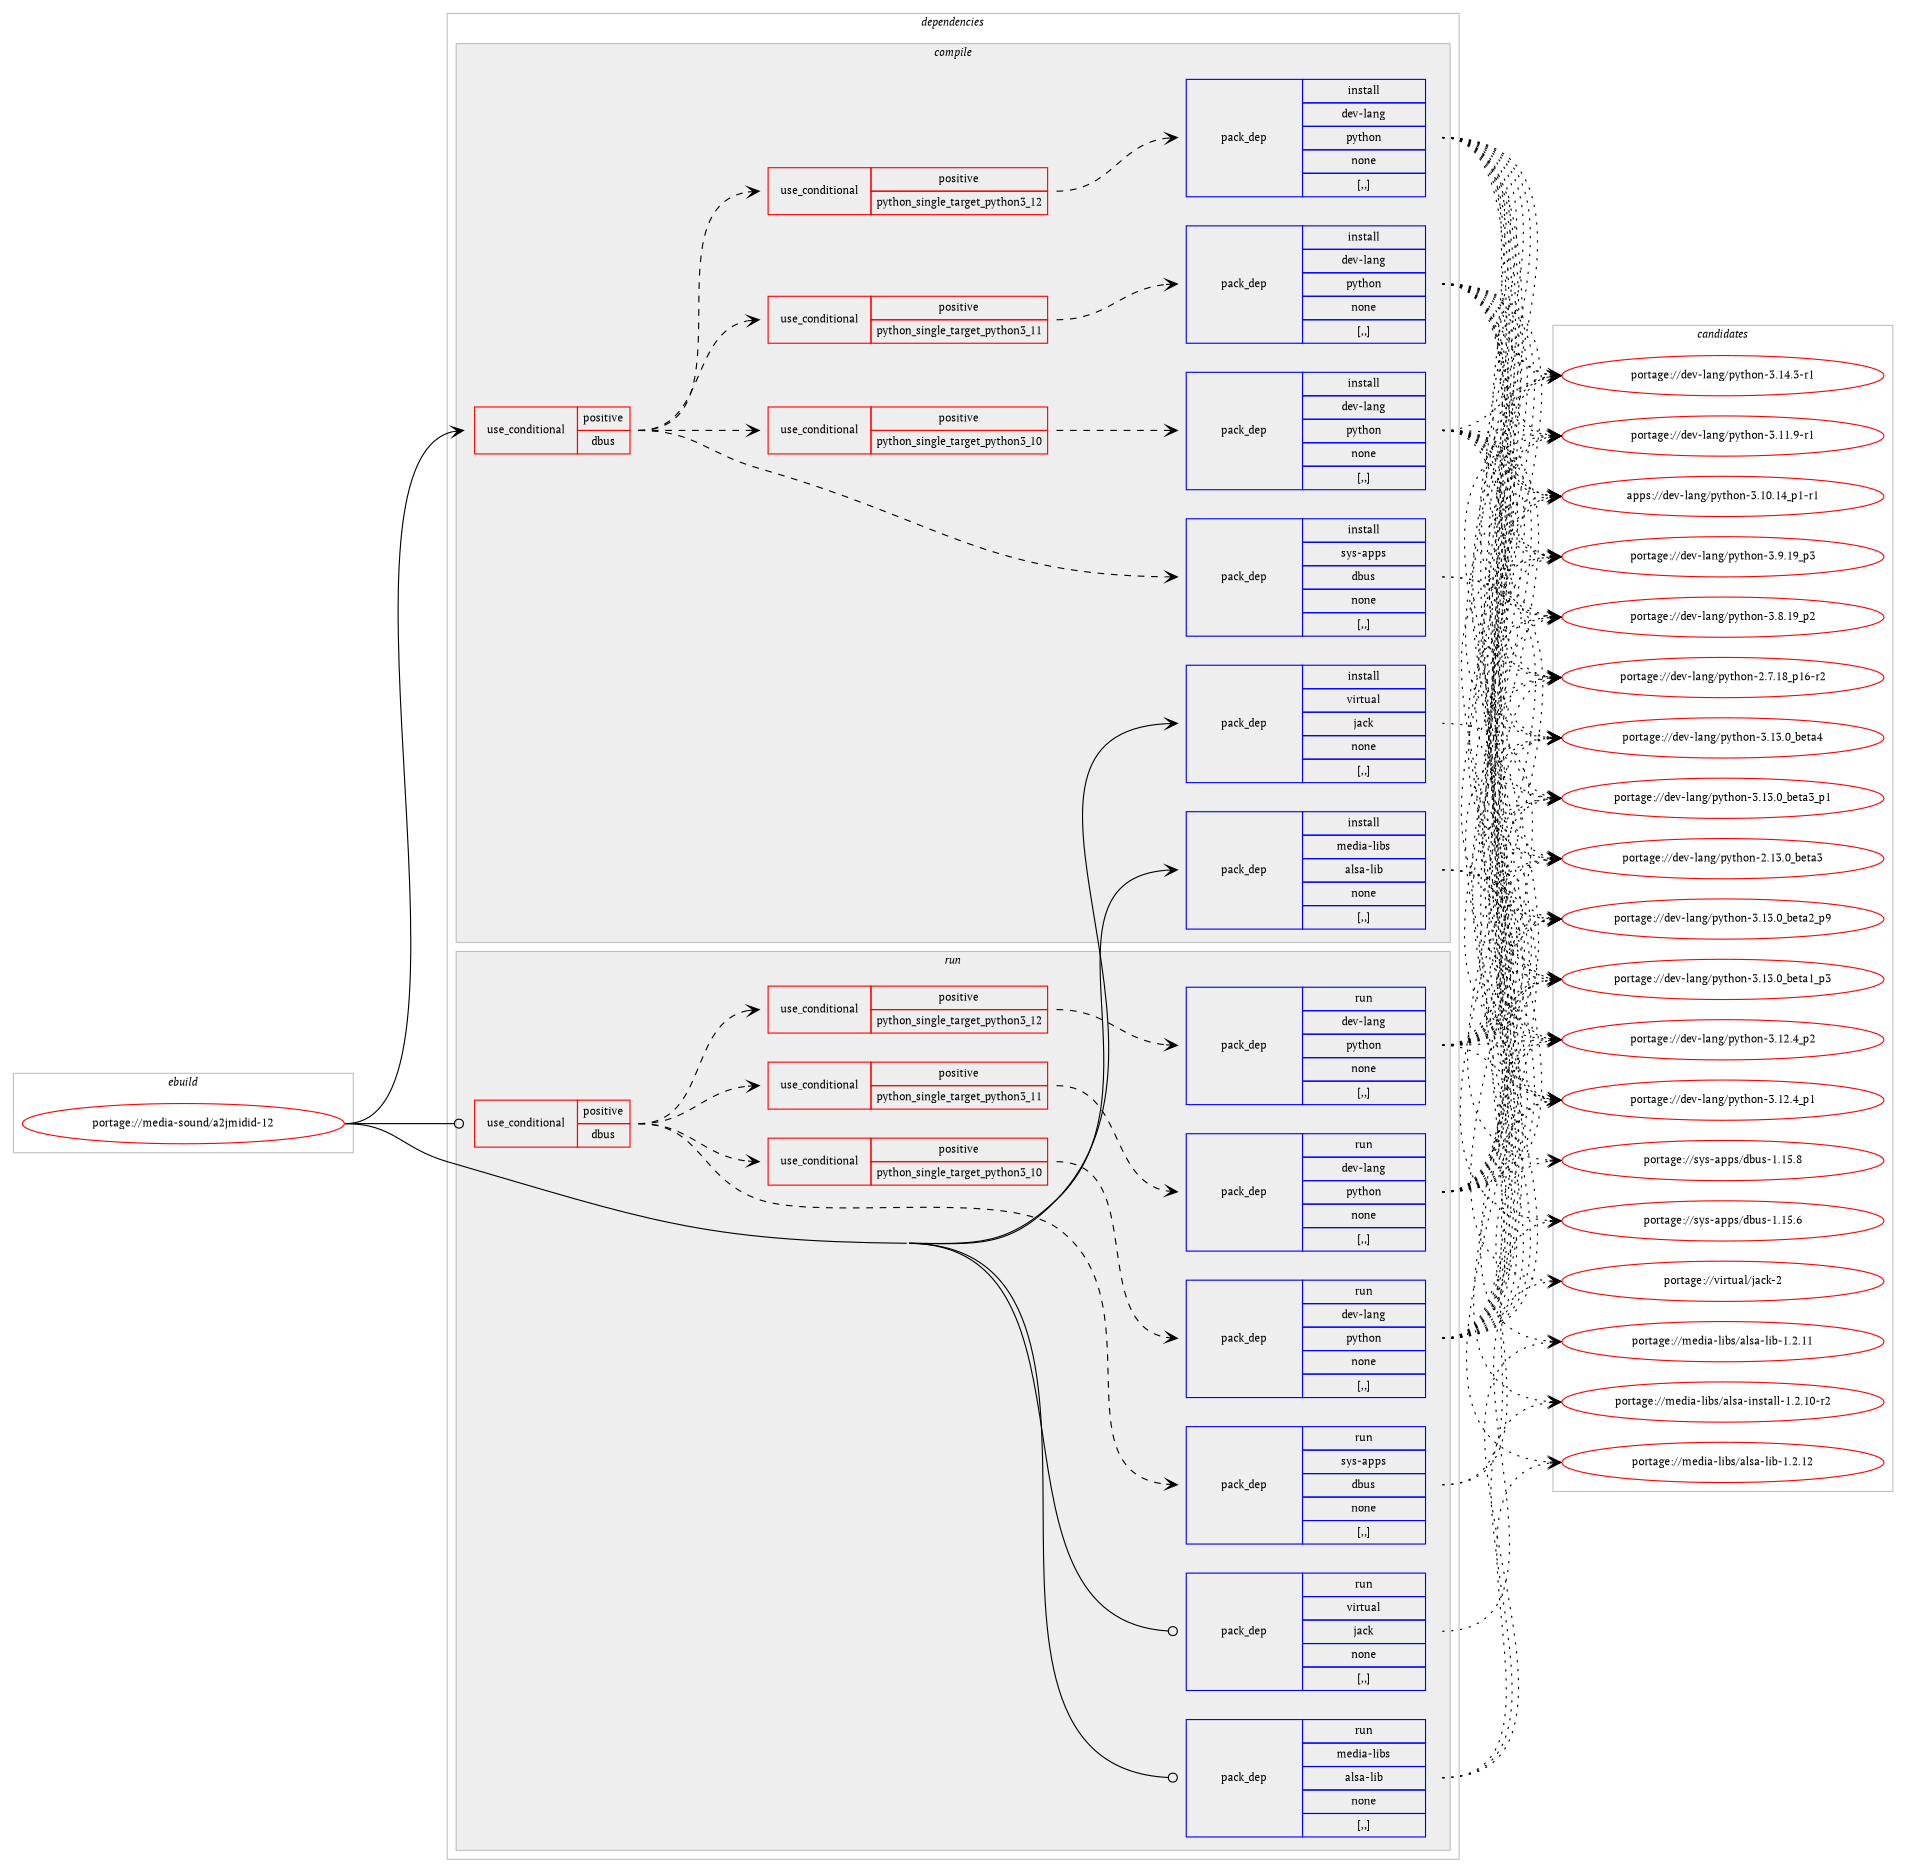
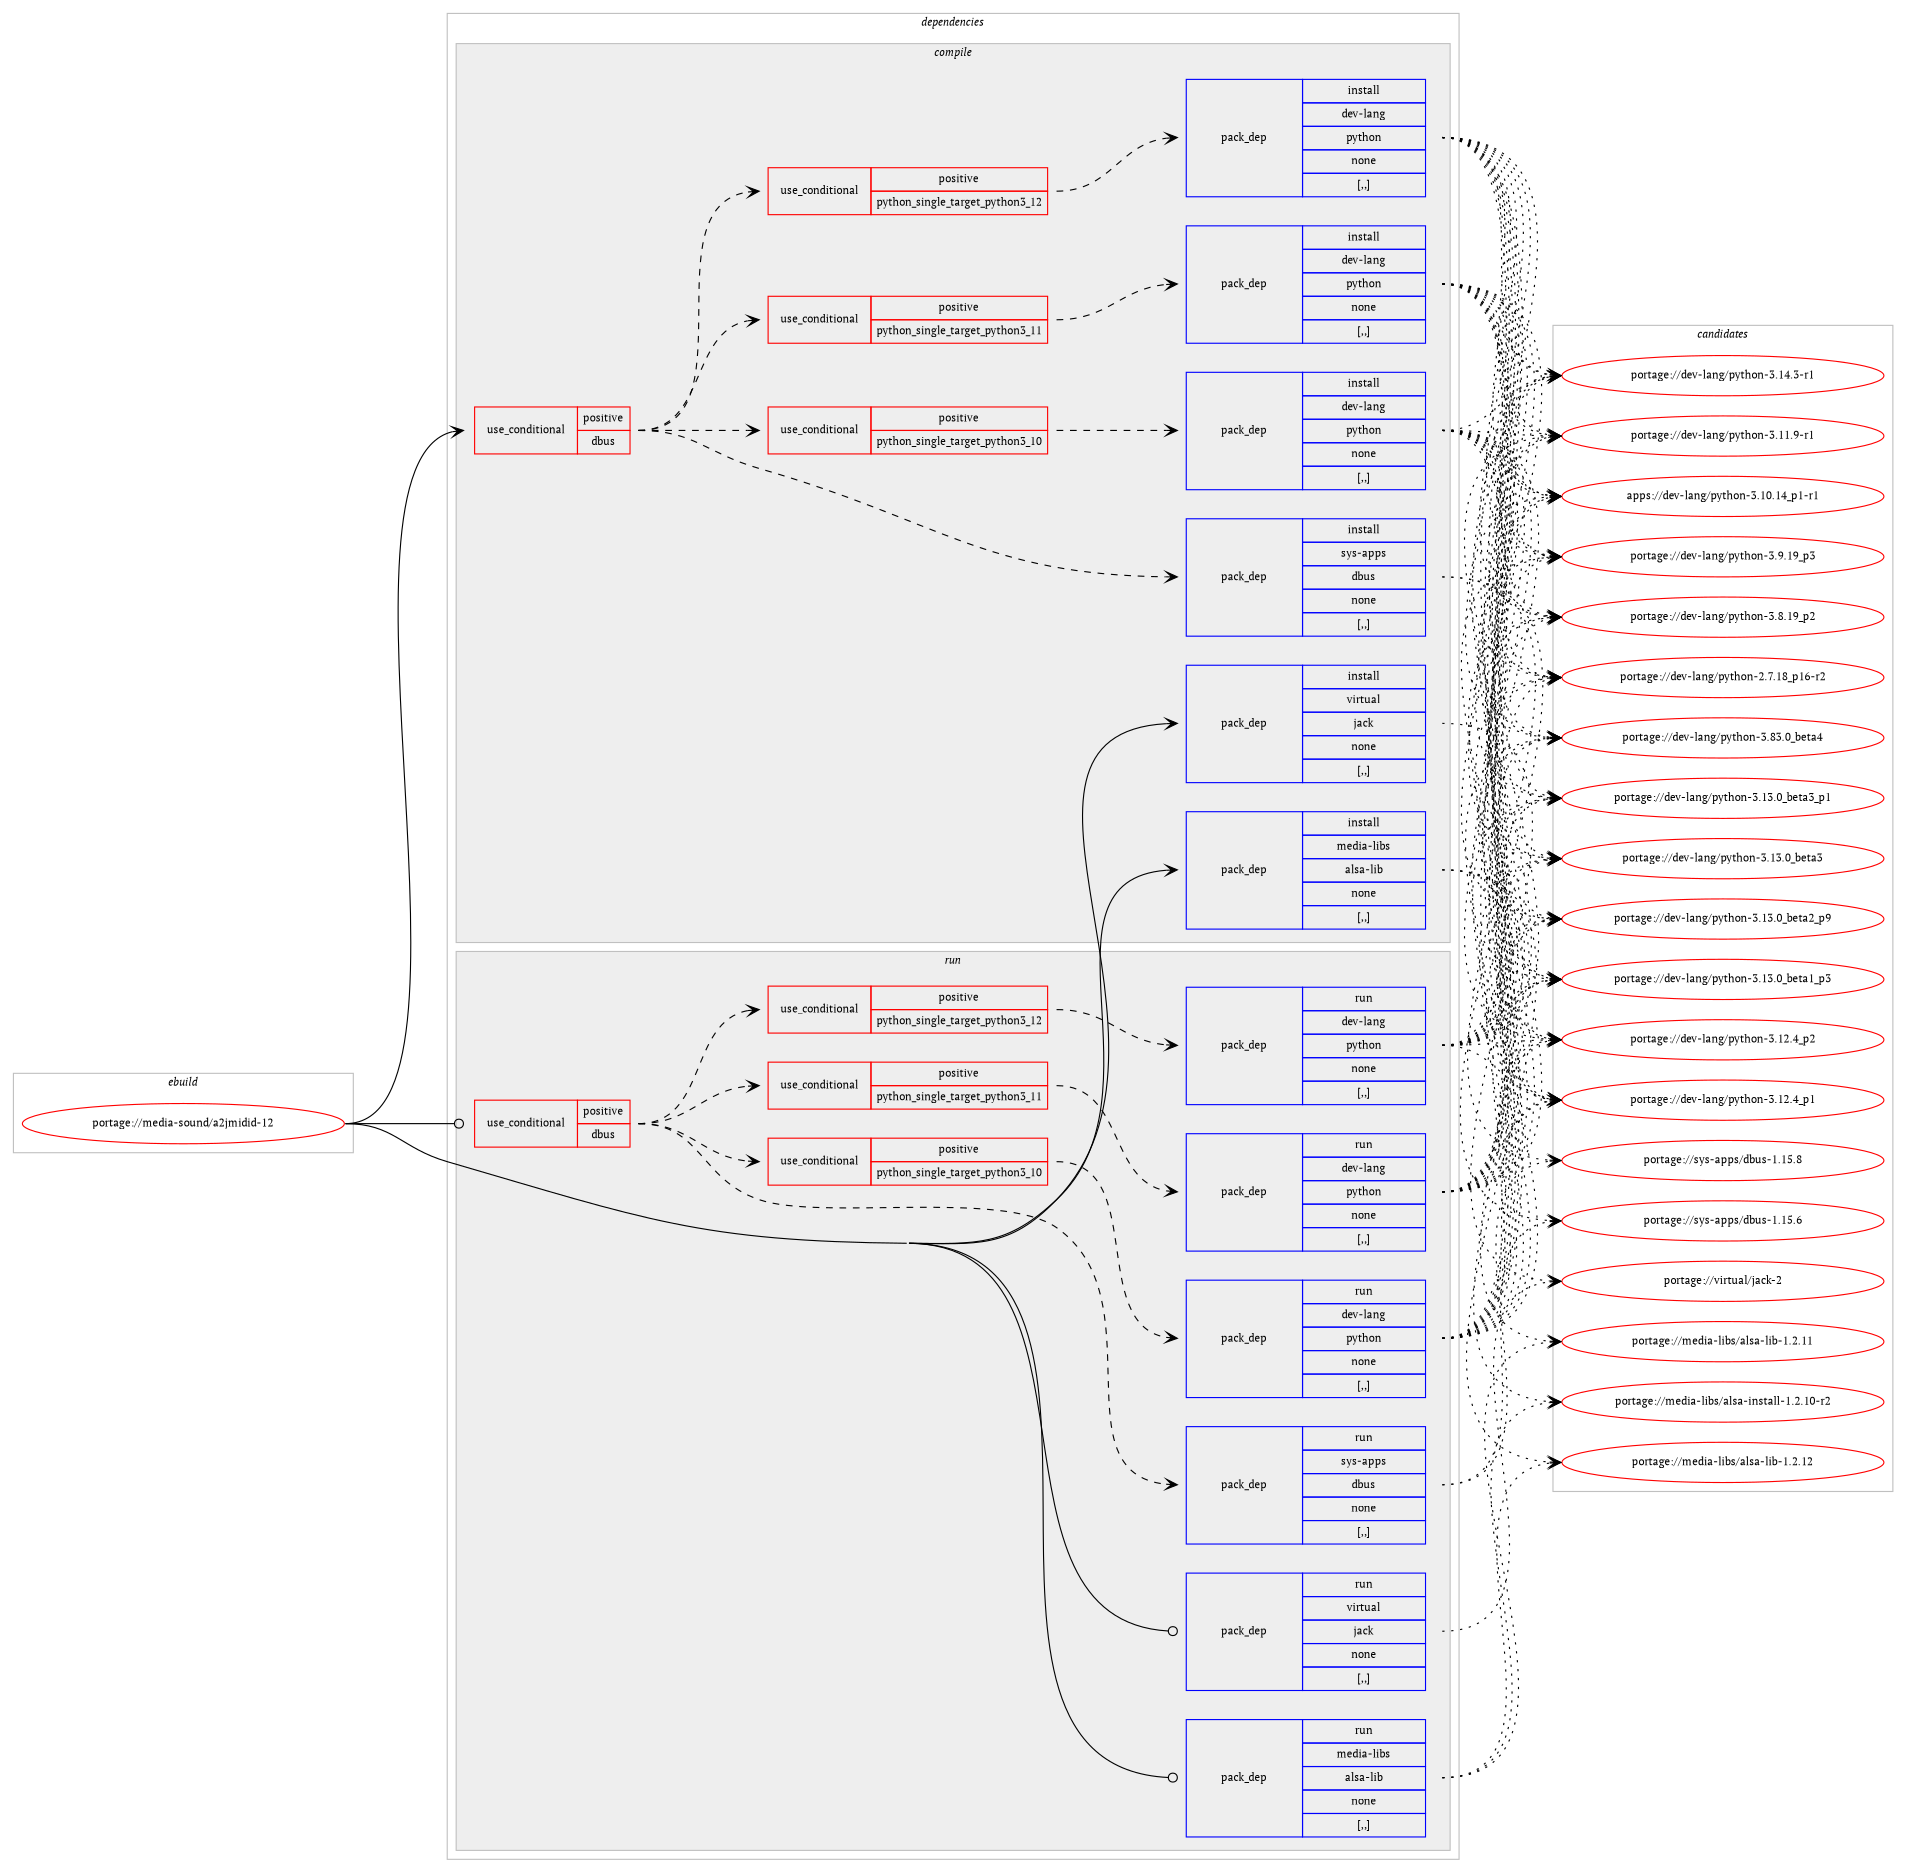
node "portage://dev-lang/python-3.13.0_beta4": label "portage://dev-lang/python-3.13.0_beta4" -> "portage://dev-lang/python-3.83.0_beta4"
node "portage://dev-lang/python-2.13.0_beta3": label "portage://dev-lang/python-2.13.0_beta3" -> "portage://dev-lang/python-3.13.0_beta3"
